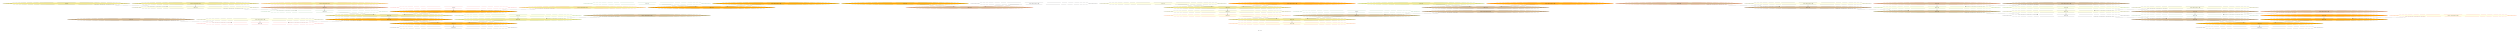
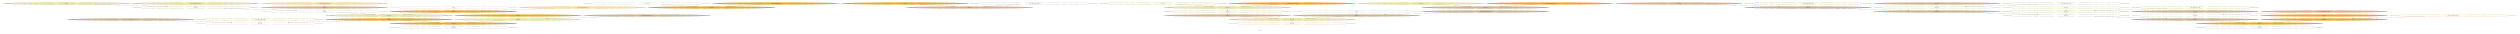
node "{Const_51|float32=5.00}": fillcolor tan -> white
node "{Load_4}": fillcolor lightyellow -> orange
node "{fadd_36}": fillcolor lightyellow -> tan
